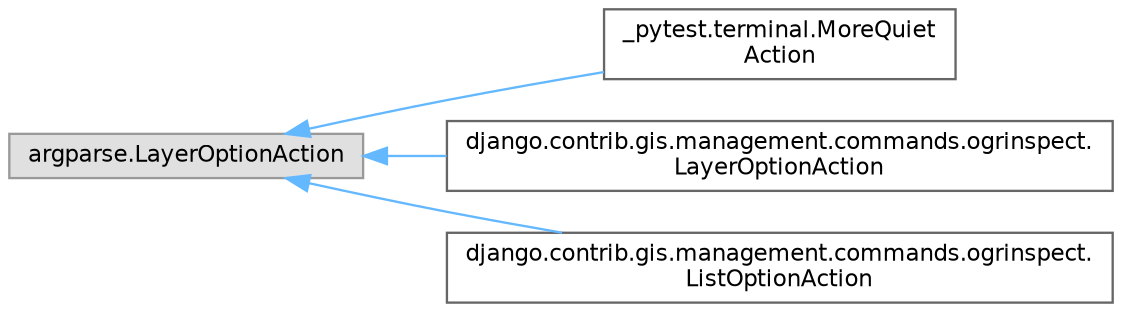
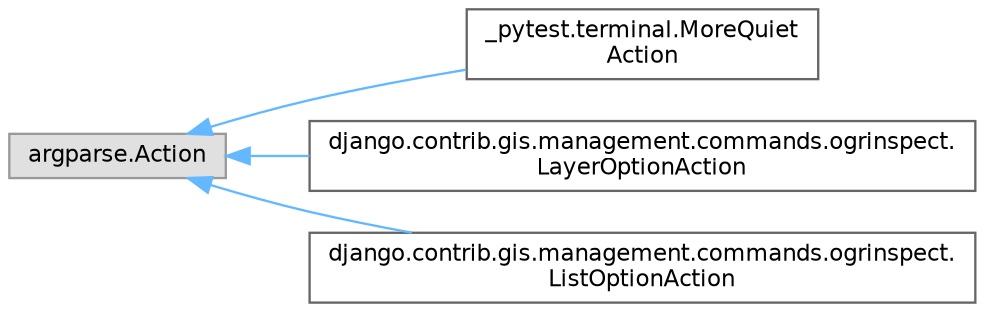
node "argparse.LayerOptionAction": label "argparse.LayerOptionAction" -> "argparse.Action"
